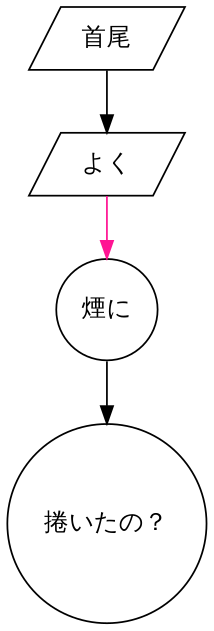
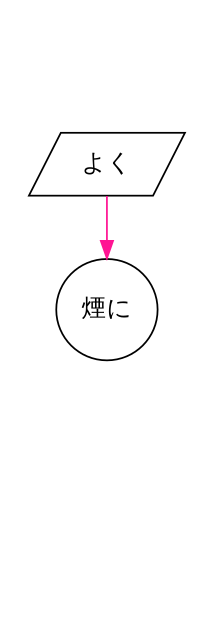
node "首尾": removed
node "捲いたの？": removed
